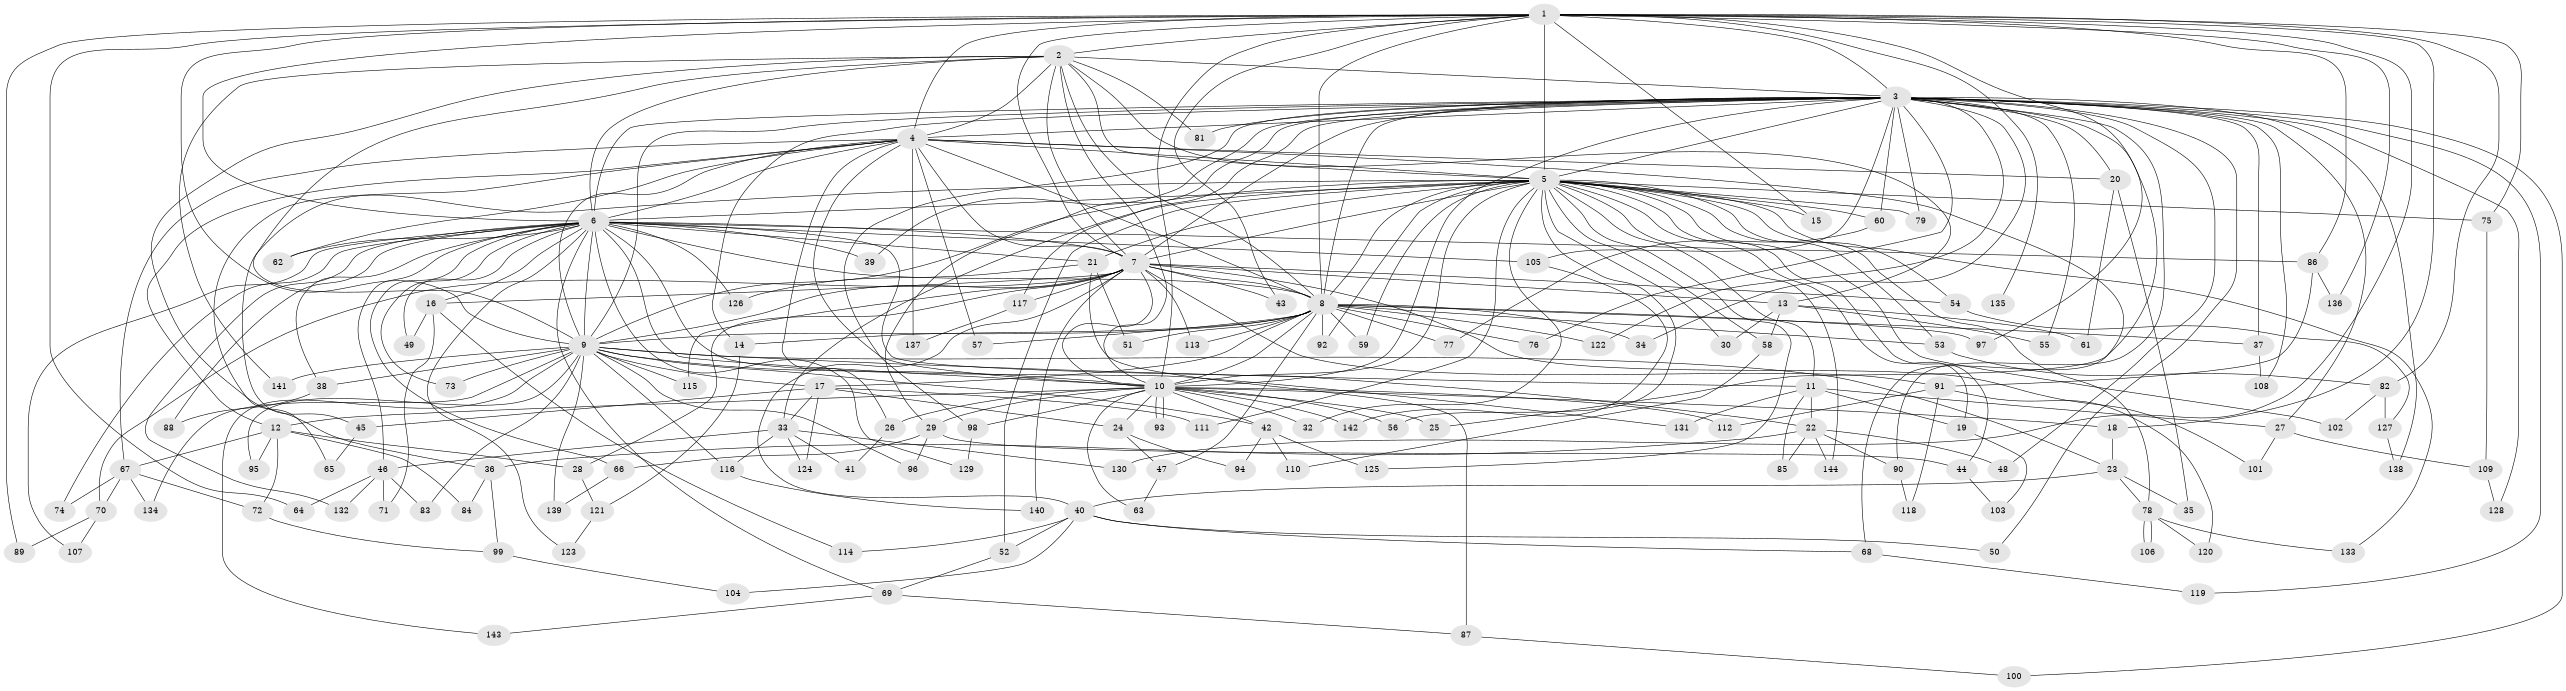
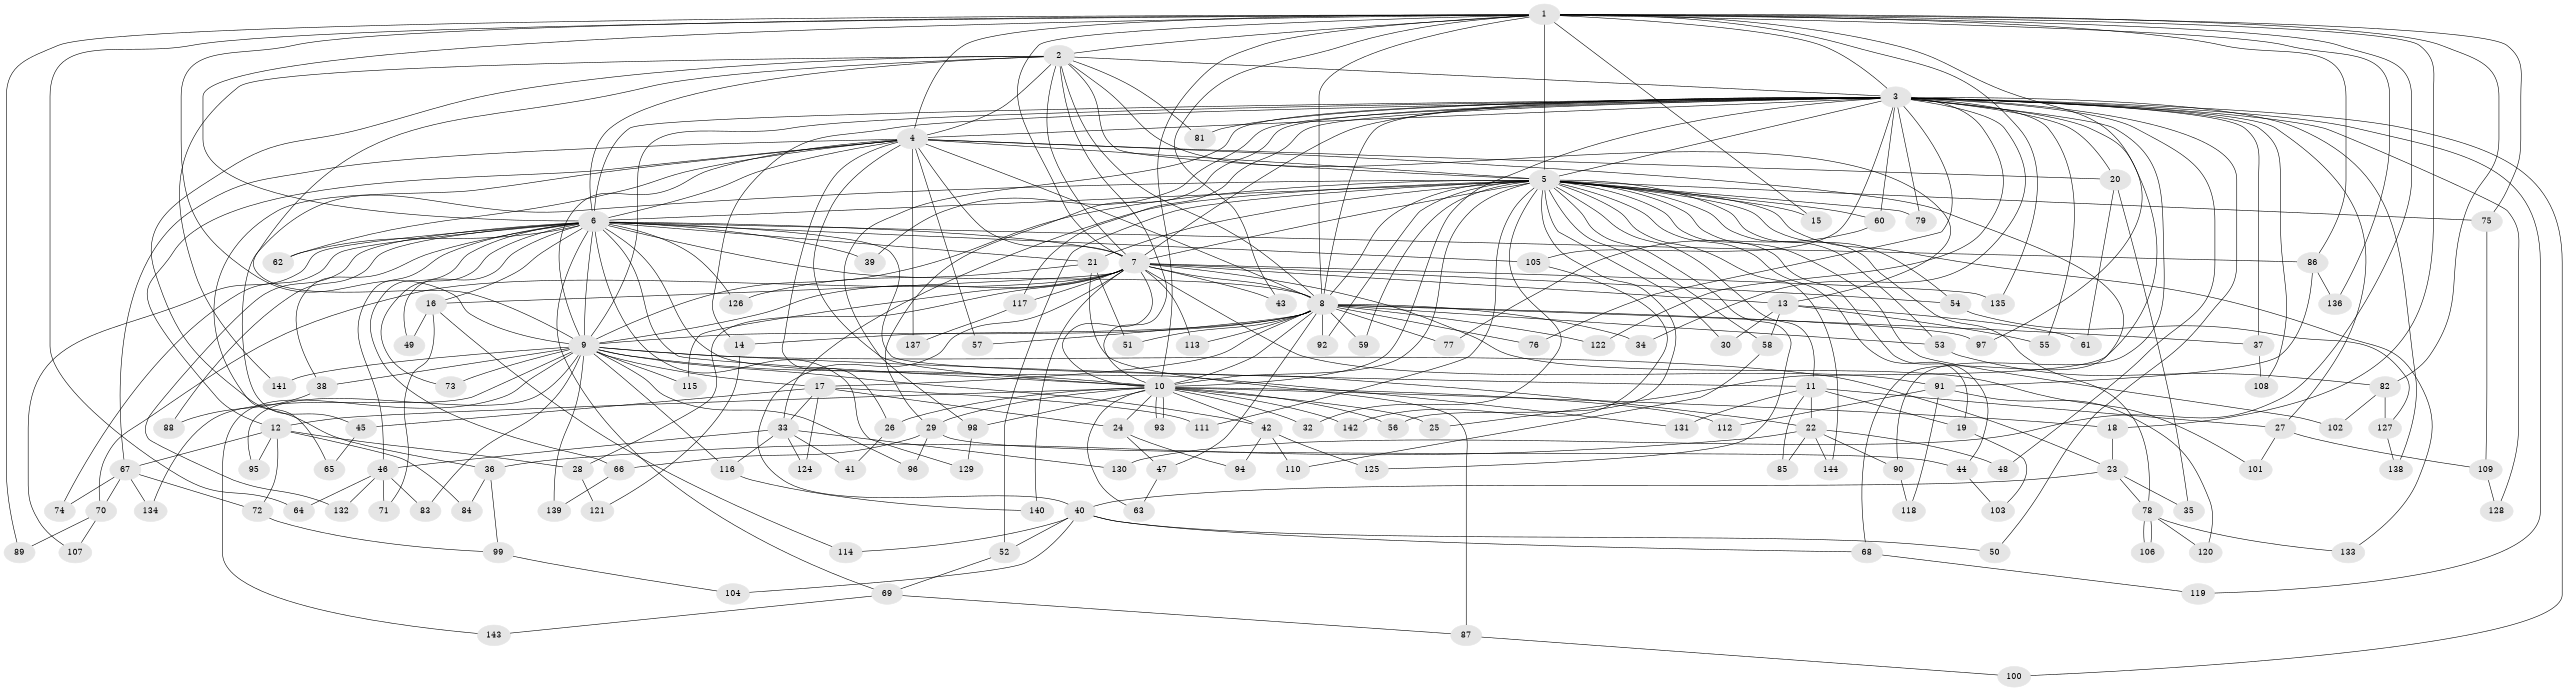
edge "7" -- "135": added
node "123": removed
